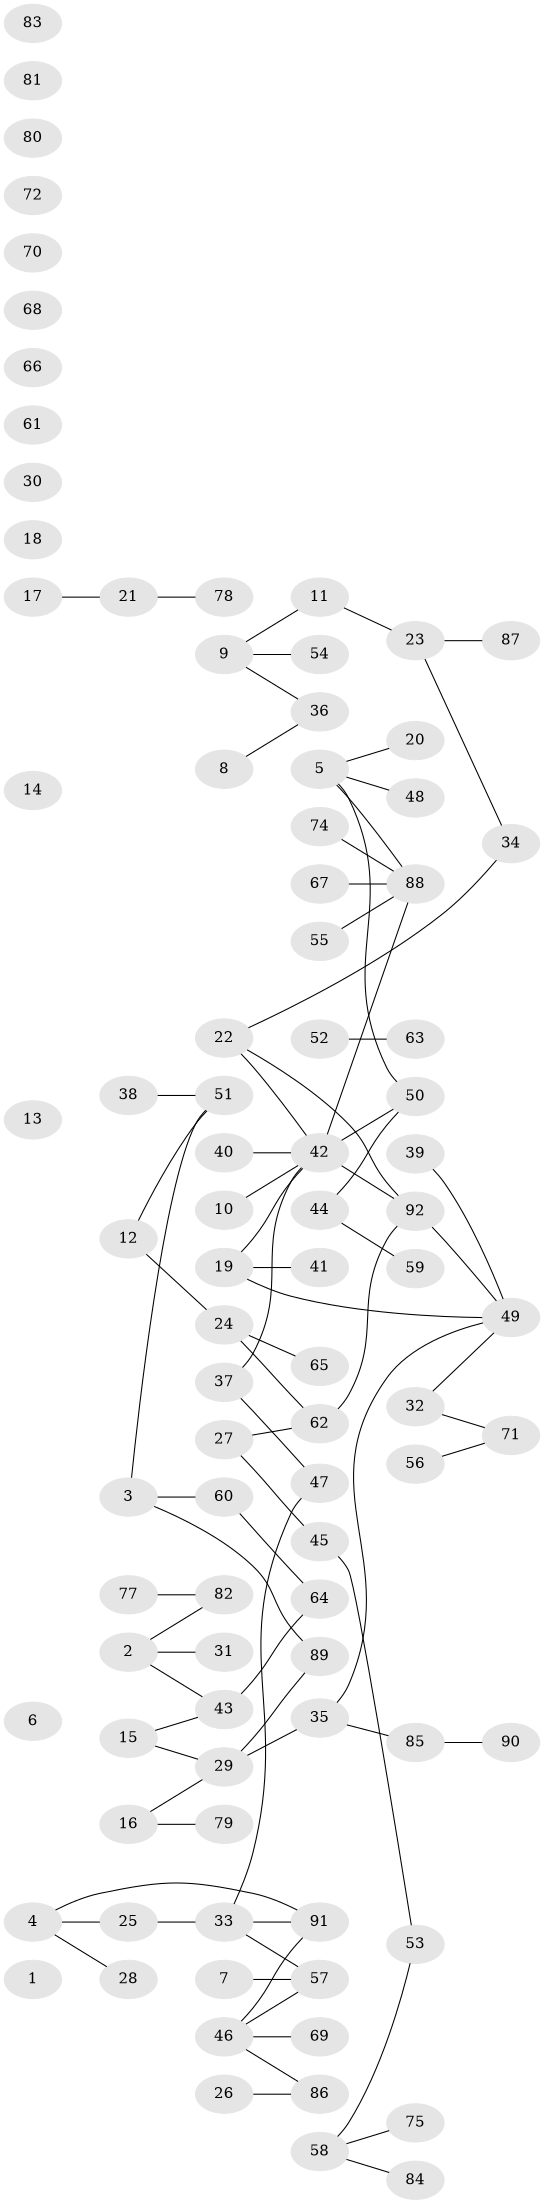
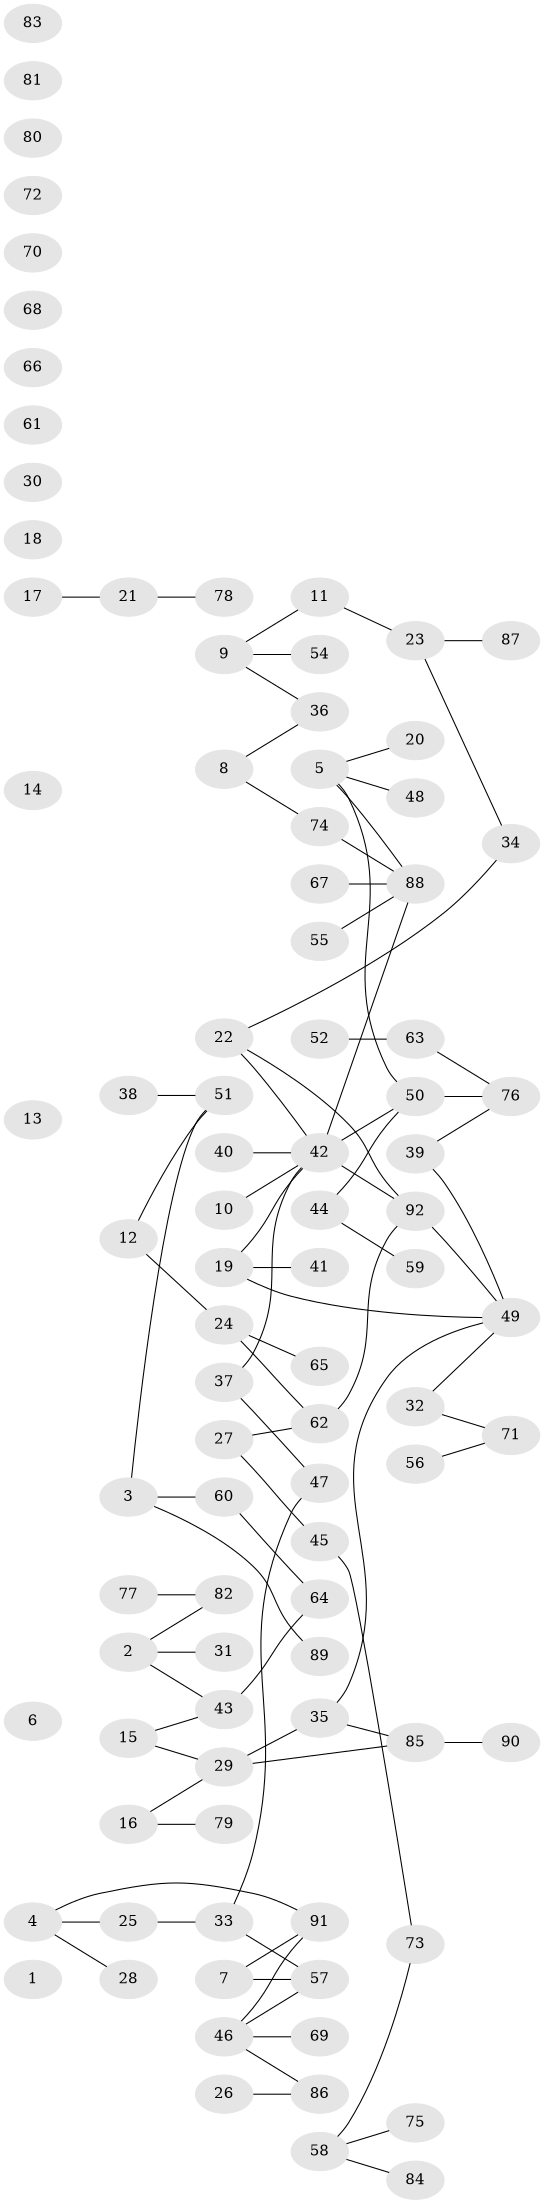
edge "8" -- "74": added
node "76": added
edge "89" -- "29": now "85" -- "29"
edge "33" -- "91": now "7" -- "91"
node "53": label "53" -> "73"
